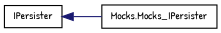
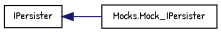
node "Mocks.Mocks_IPersister": label "Mocks.Mocks_IPersister" -> "Mocks.Mock_IPersister"
